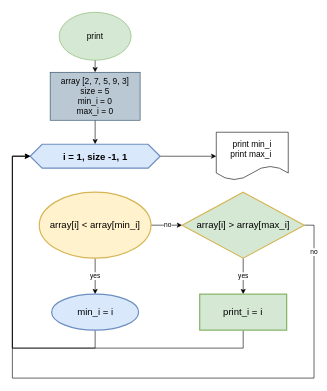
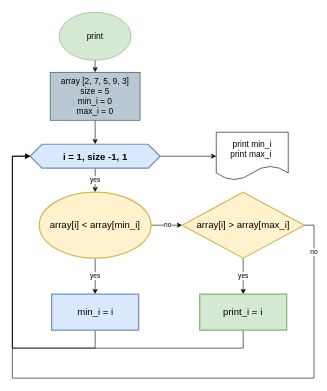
edge "i = 1, size -1, 1" -> "array[i] < array[min_i]": added, label "yes"
node "array[i] > array[max_i]": fillcolor #d5e8d4 -> #fff2cc
node "min_i = i": shape ellipse -> rectangle
